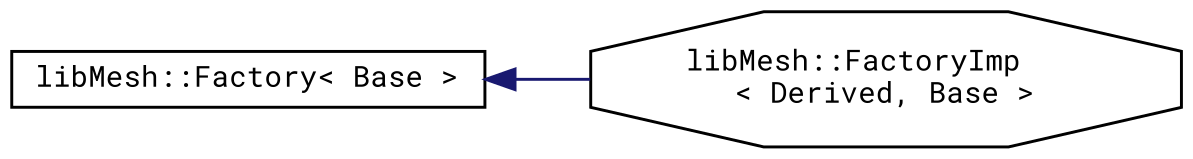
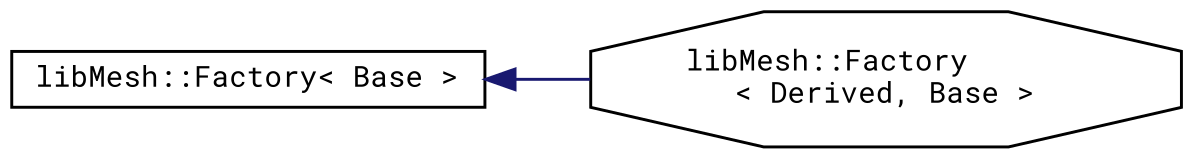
node "libMesh::FactoryImp < Derived, Base >": label "libMesh::FactoryImp < Derived, Base >" -> "libMesh::Factory < Derived, Base >"
